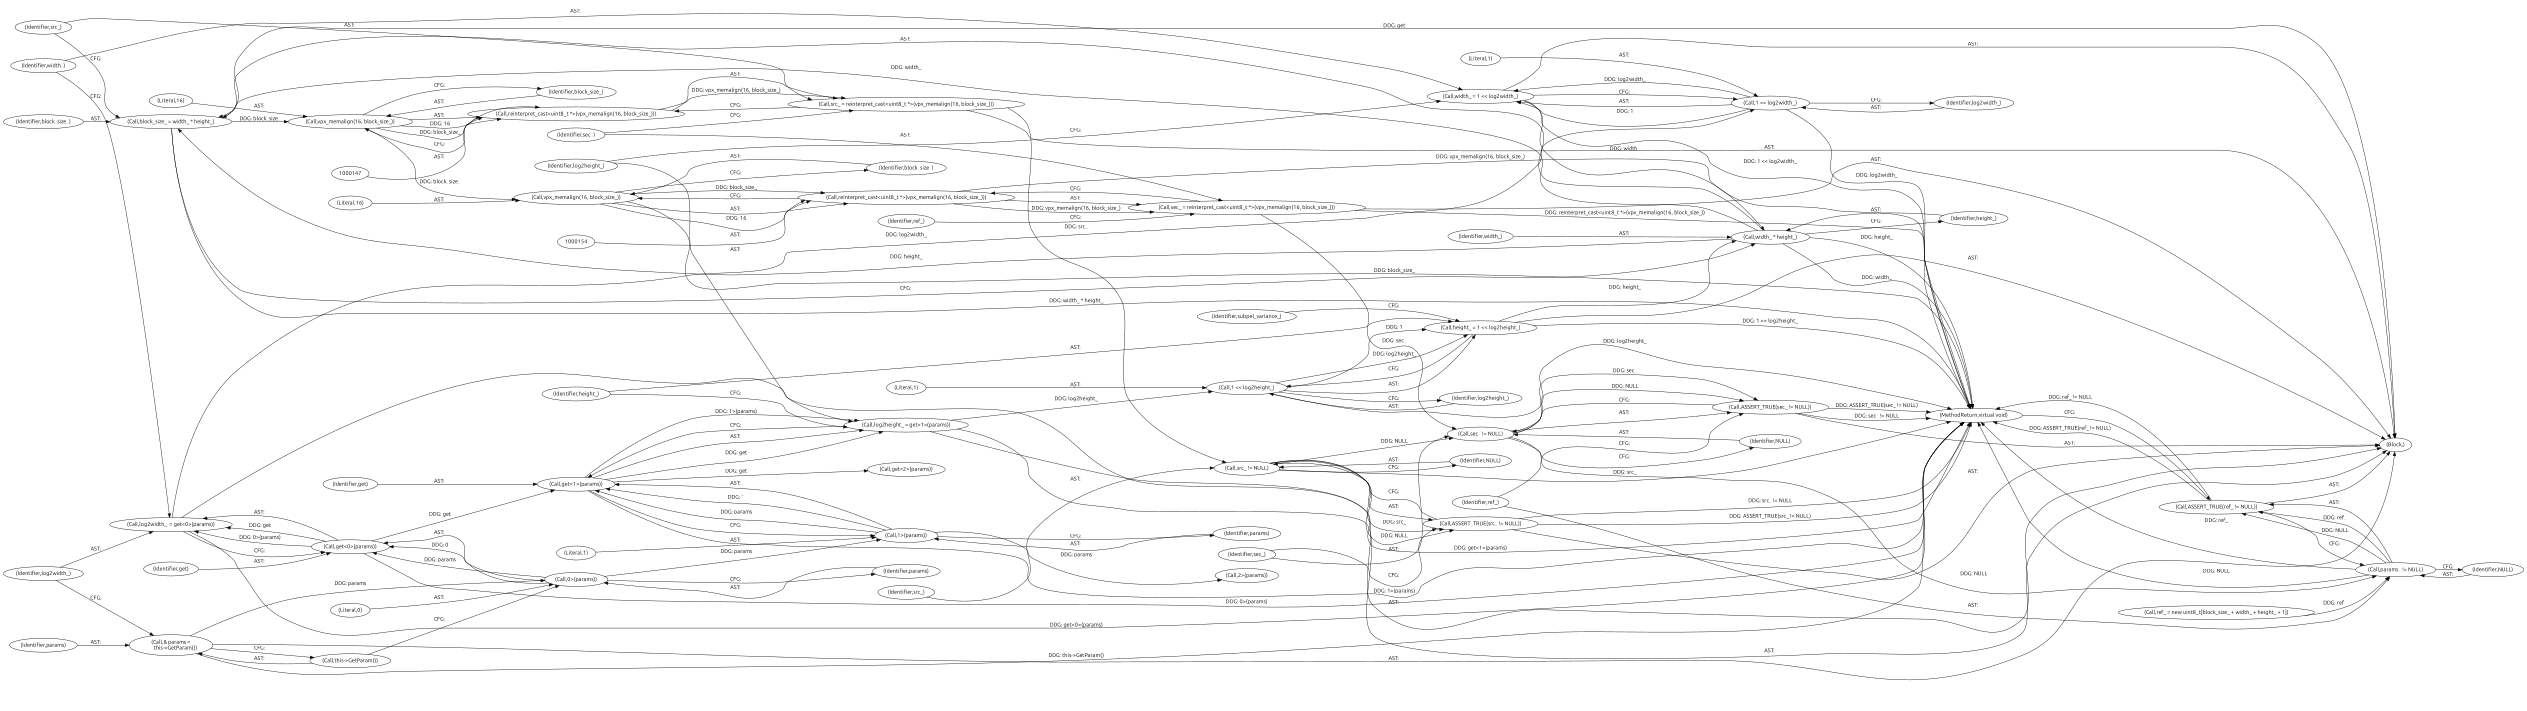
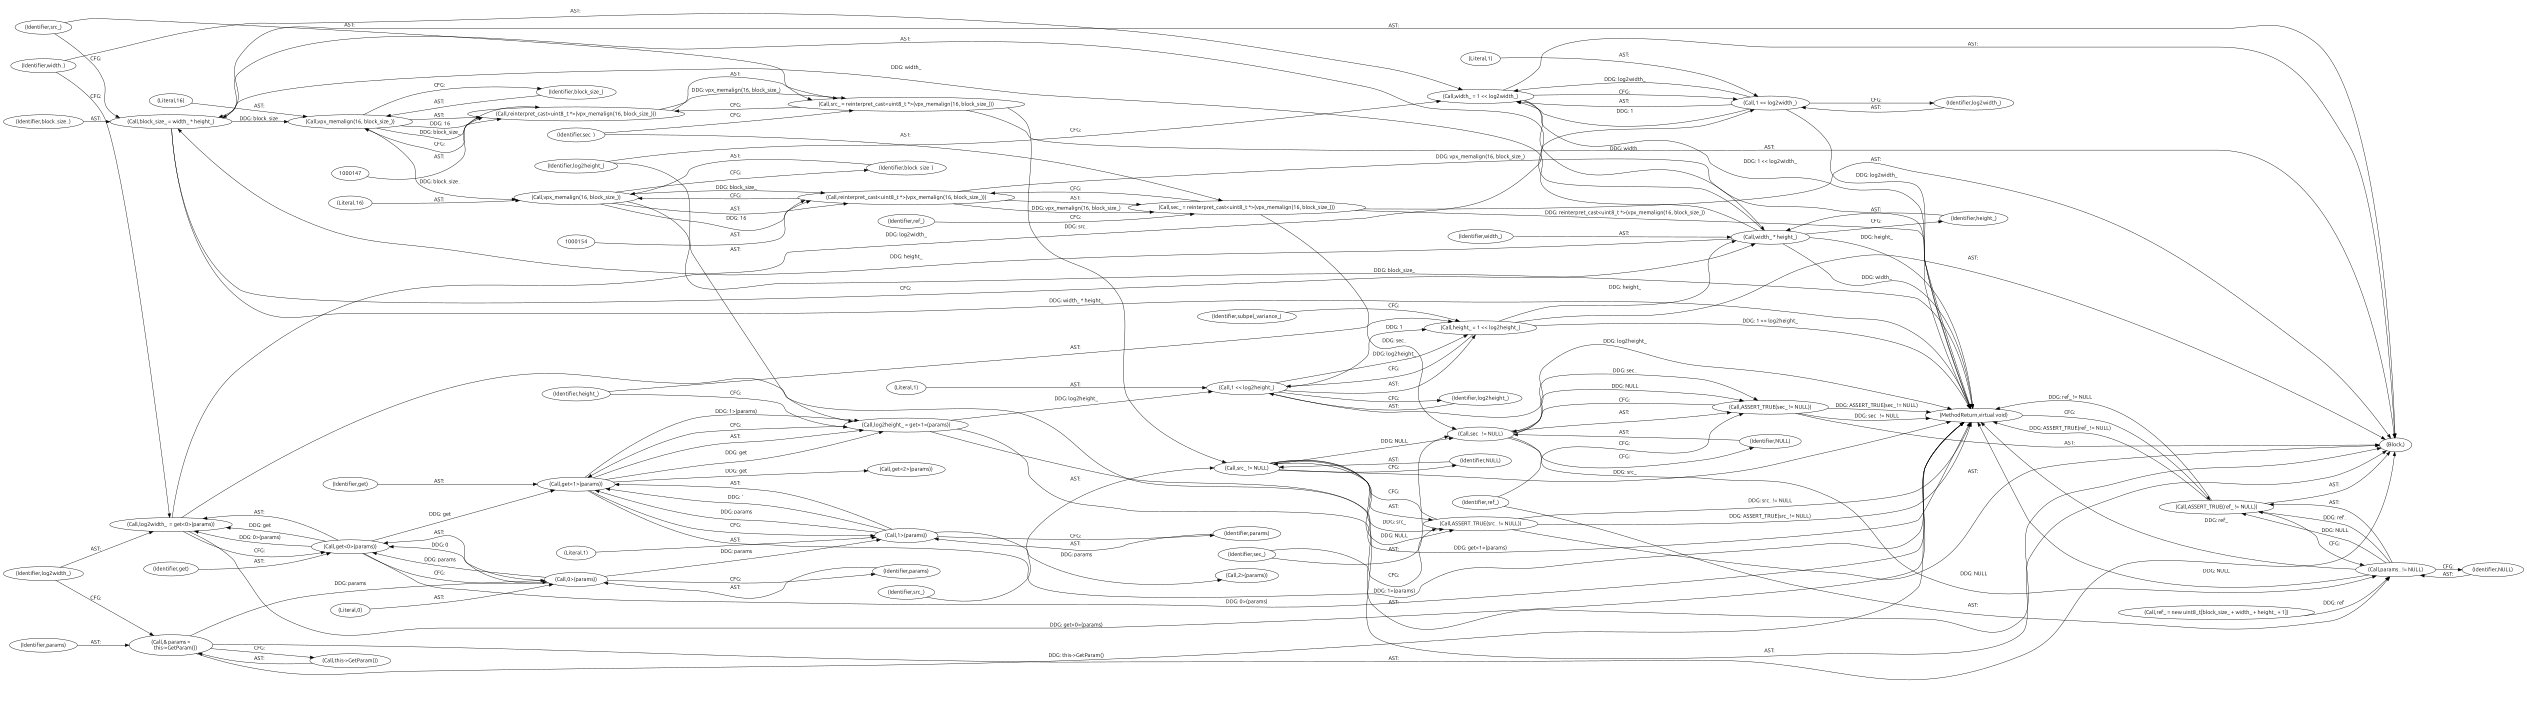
edge "(Call,block_size_ = width_ * height_)" -> "(Block,)": label "DDG: get" -> "AST: "
edge "(Call,this->GetParam())" -> "(Call,0>(params))": now "(Call,get<0>(params))" -> "(Call,0>(params))"
